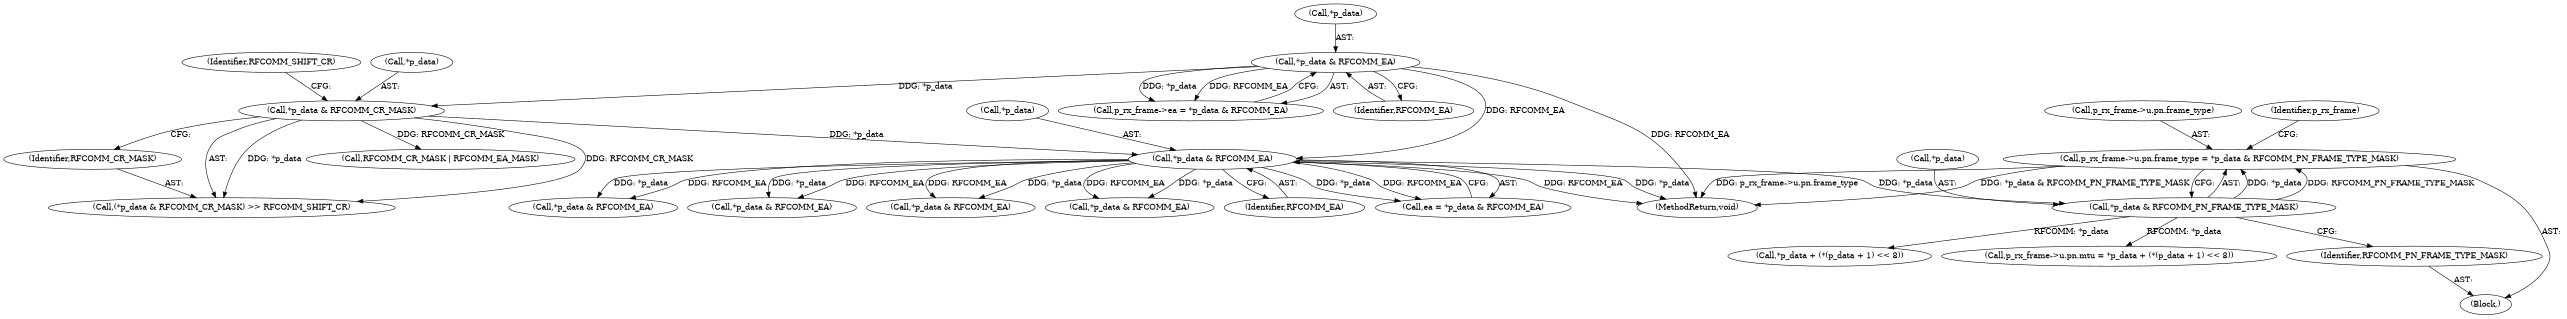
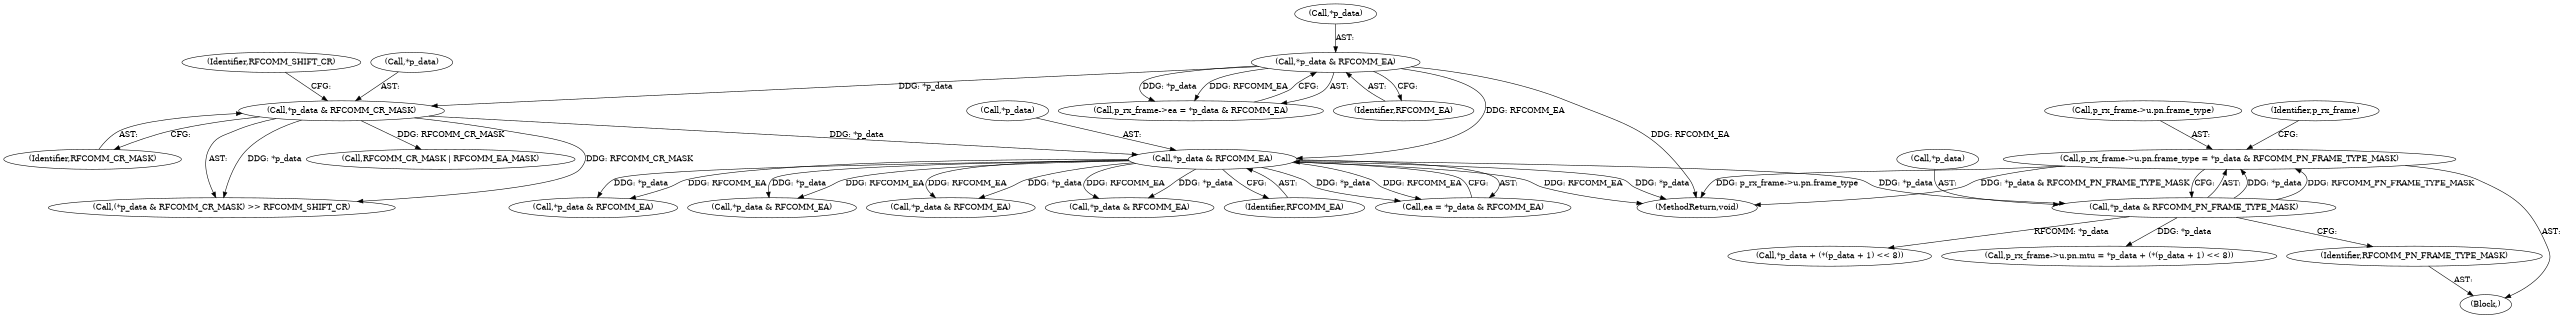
edge "(Identifier,RFCOMM_CR_MASK)" -> "(Call,(*p_data & RFCOMM_CR_MASK) >> RFCOMM_SHIFT_CR)": now "(Identifier,RFCOMM_CR_MASK)" -> "(Call,*p_data & RFCOMM_CR_MASK)"
edge "(Call,*p_data & RFCOMM_PN_FRAME_TYPE_MASK)" -> "(Call,p_rx_frame->u.pn.mtu = *p_data + (*(p_data + 1) << 8))": label "RFCOMM: *p_data" -> "DDG: *p_data"
